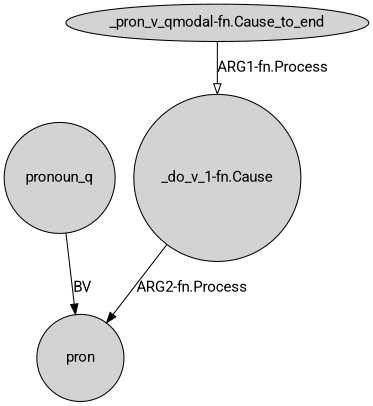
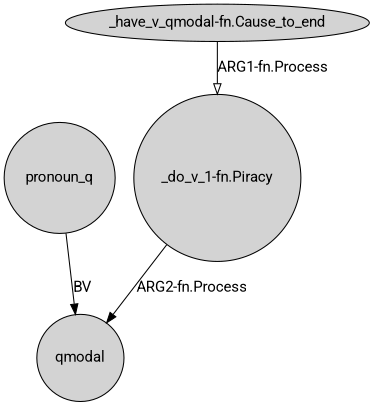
node "_pron_v_qmodal-fn.Cause_to_end": label "_pron_v_qmodal-fn.Cause_to_end" -> "_have_v_qmodal-fn.Cause_to_end"
node "_do_v_1-fn.Cause": label "_do_v_1-fn.Cause" -> "_do_v_1-fn.Piracy"
node "pron": label "pron" -> "qmodal"
